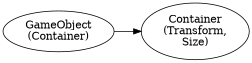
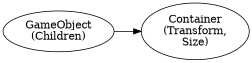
node "GameObject (Container)": label "GameObject (Container)" -> "GameObject (Children)"
